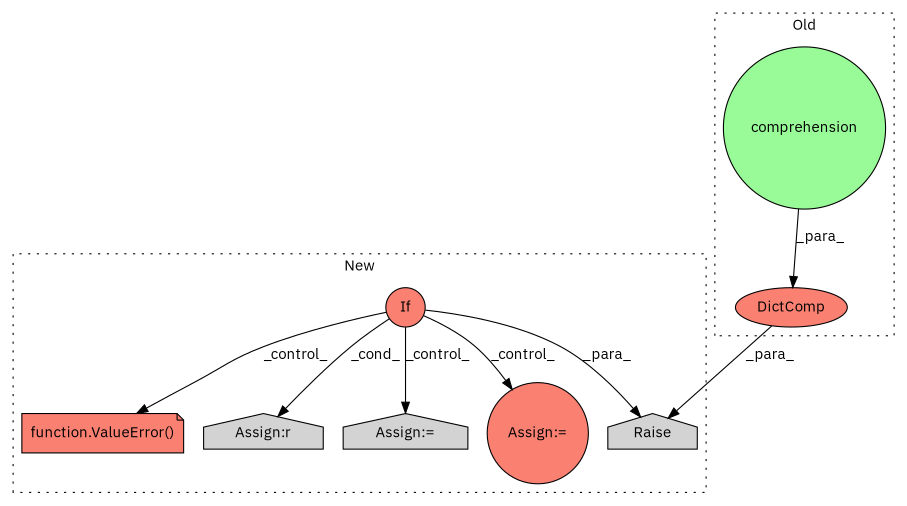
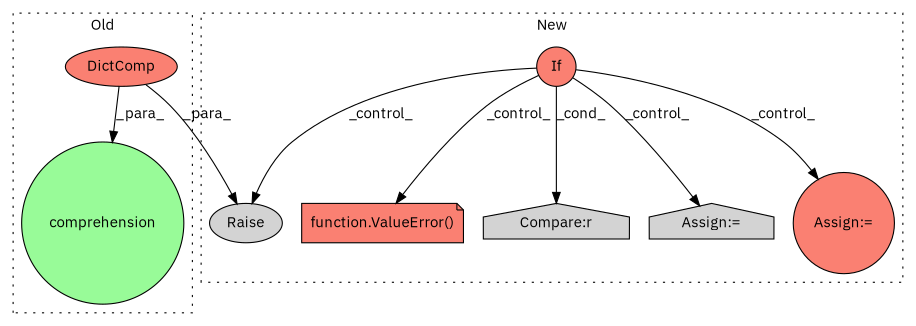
edge "comprehension" -> "DictComp": reversed
edge "If" -> "Raise": label "_para_" -> "_control_"
node "Assign:r": label "Assign:r" -> "Compare:r"
node "Raise": shape house -> ellipse
